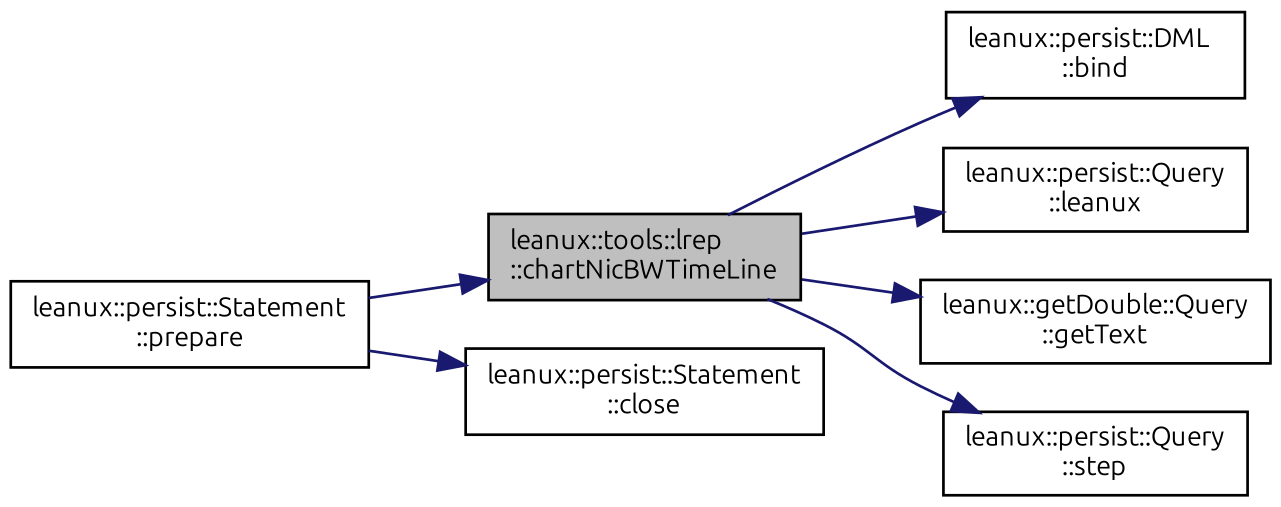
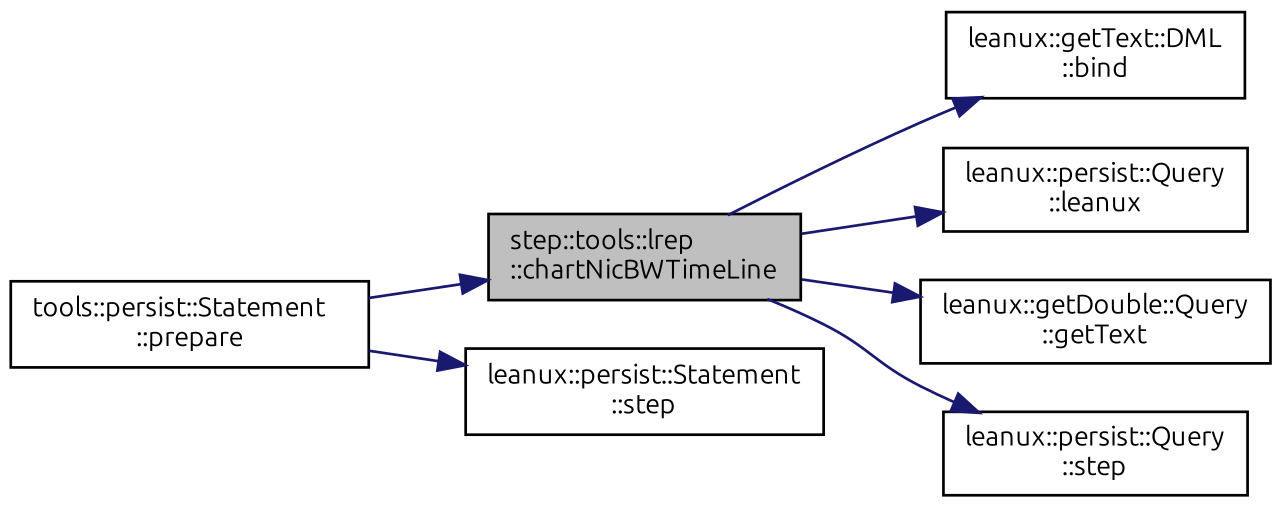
node "leanux::persist::DML ::bind": label "leanux::persist::DML ::bind" -> "leanux::getText::DML ::bind"
node "leanux::tools::lrep ::chartNicBWTimeLine": label "leanux::tools::lrep ::chartNicBWTimeLine" -> "step::tools::lrep ::chartNicBWTimeLine"
node "leanux::persist::Statement ::prepare": label "leanux::persist::Statement ::prepare" -> "tools::persist::Statement ::prepare"
node "leanux::persist::Statement ::close": label "leanux::persist::Statement ::close" -> "leanux::persist::Statement ::step"
